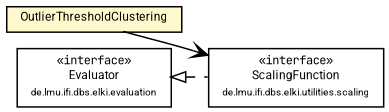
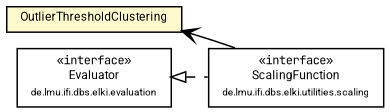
edge "OutlierThresholdClustering" -> "ScalingFunction": reversed
